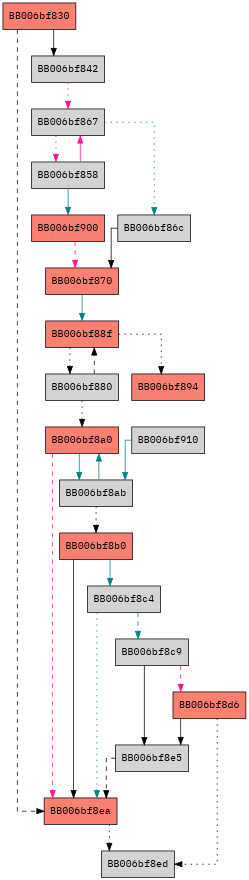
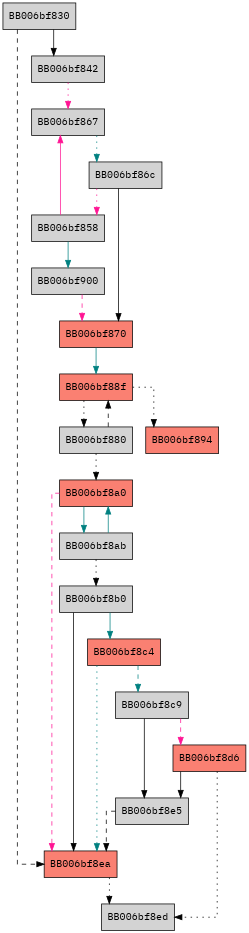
node "BB006bf830": fillcolor salmon -> lightgrey
edge "BB006bf867" -> "BB006bf858": now "BB006bf86c" -> "BB006bf858"
node "BB006bf900": fillcolor salmon -> lightgrey
node "BB006bf910": removed
node "BB006bf8b0": fillcolor salmon -> lightgrey
node "BB006bf8c4": fillcolor lightgrey -> salmon
